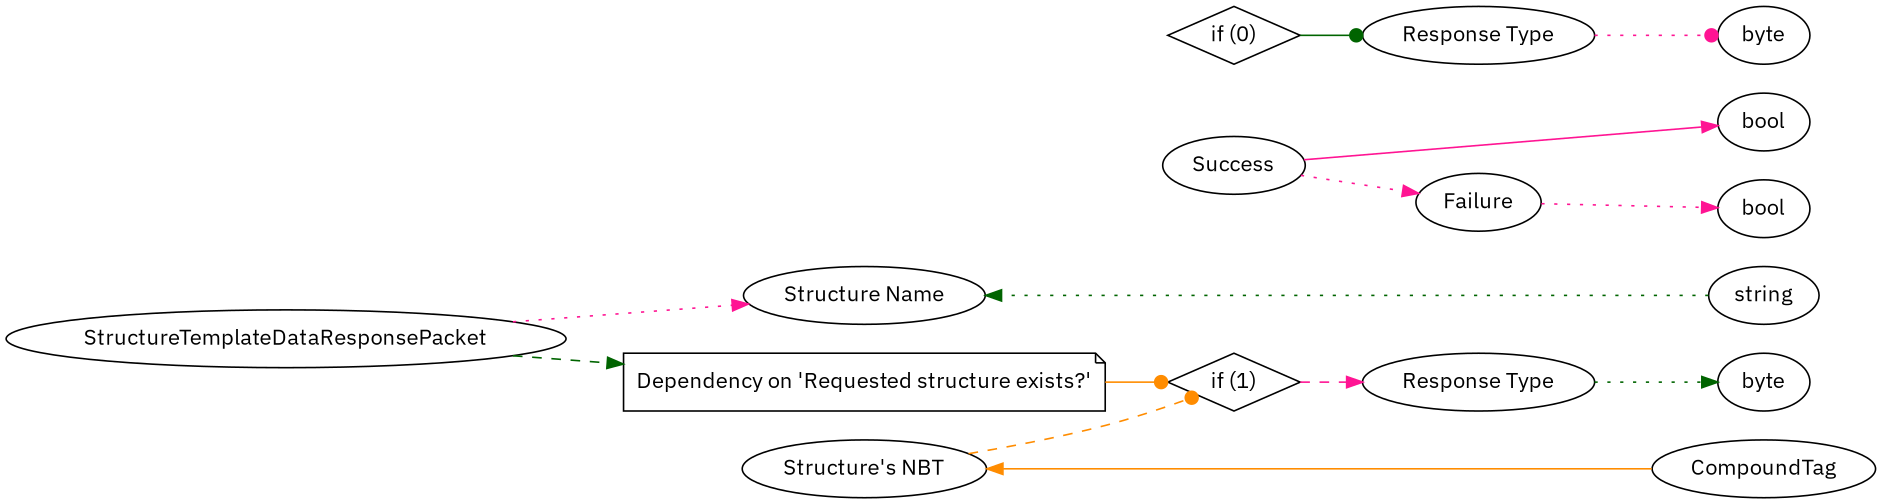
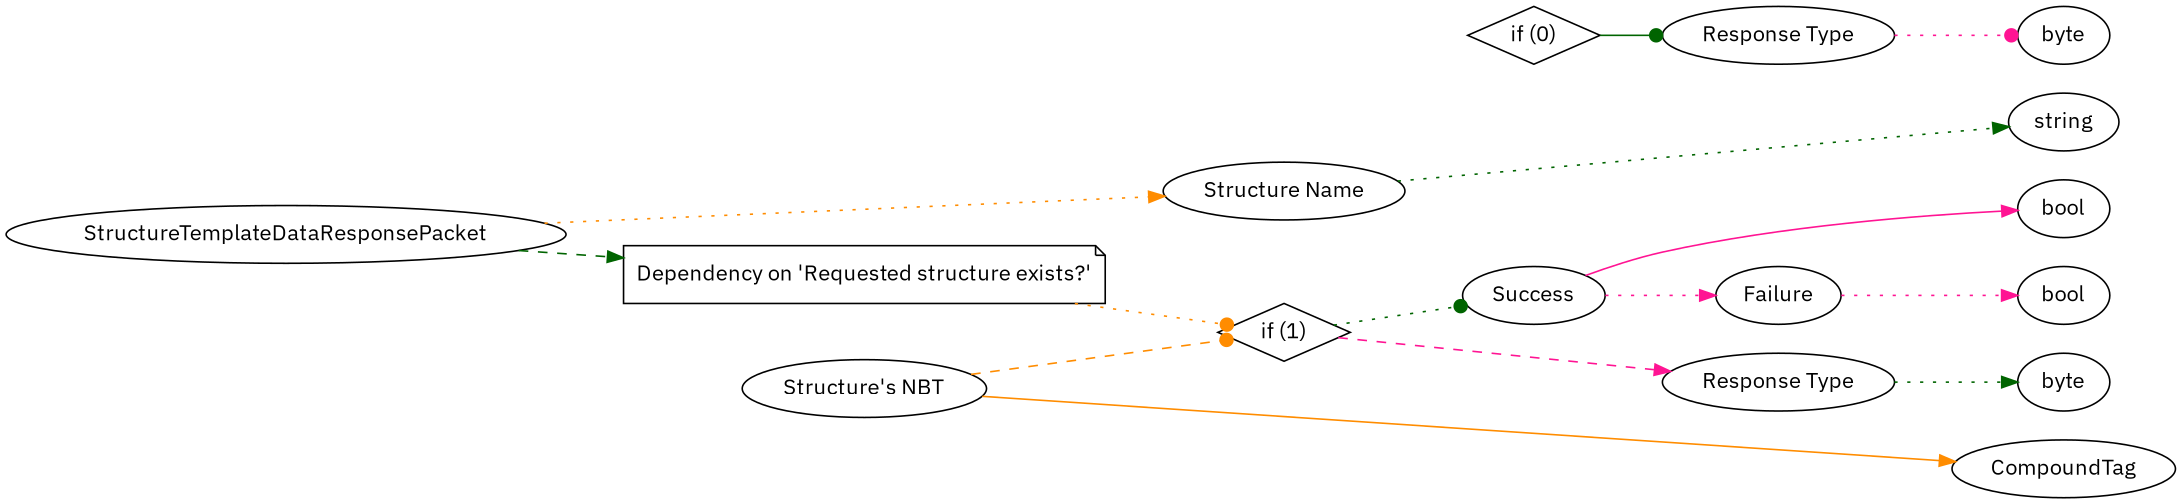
edge "string" -> "Structure Name": reversed
edge "StructureTemplateDataResponsePacket" -> "Structure Name": color deeppink -> darkorange
edge "if (1)" -> "Success": added
edge "Dependency on 'Requested structure exists?'" -> "if (1)": style solid -> dotted
edge "CompoundTag" -> "Structure's NBT": reversed
